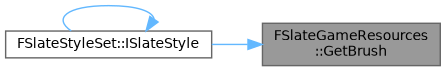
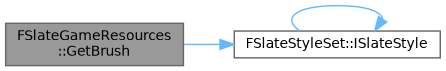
edge "FSlateStyleSet::ISlateStyle" -> "FSlateGameResources ::GetBrush": reversed
